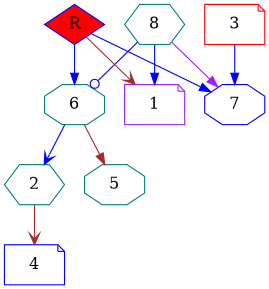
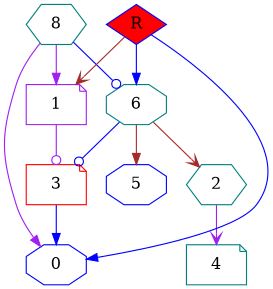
edge "8" -> "1": color blue -> purple
node "7": label "7" -> "0"
edge "1" -> "3": added
edge "6" -> "2": color blue -> brown
edge "6" -> "3": added
node "5": color teal -> blue
edge "2" -> "4": color brown -> purple
node "4": color blue -> teal
